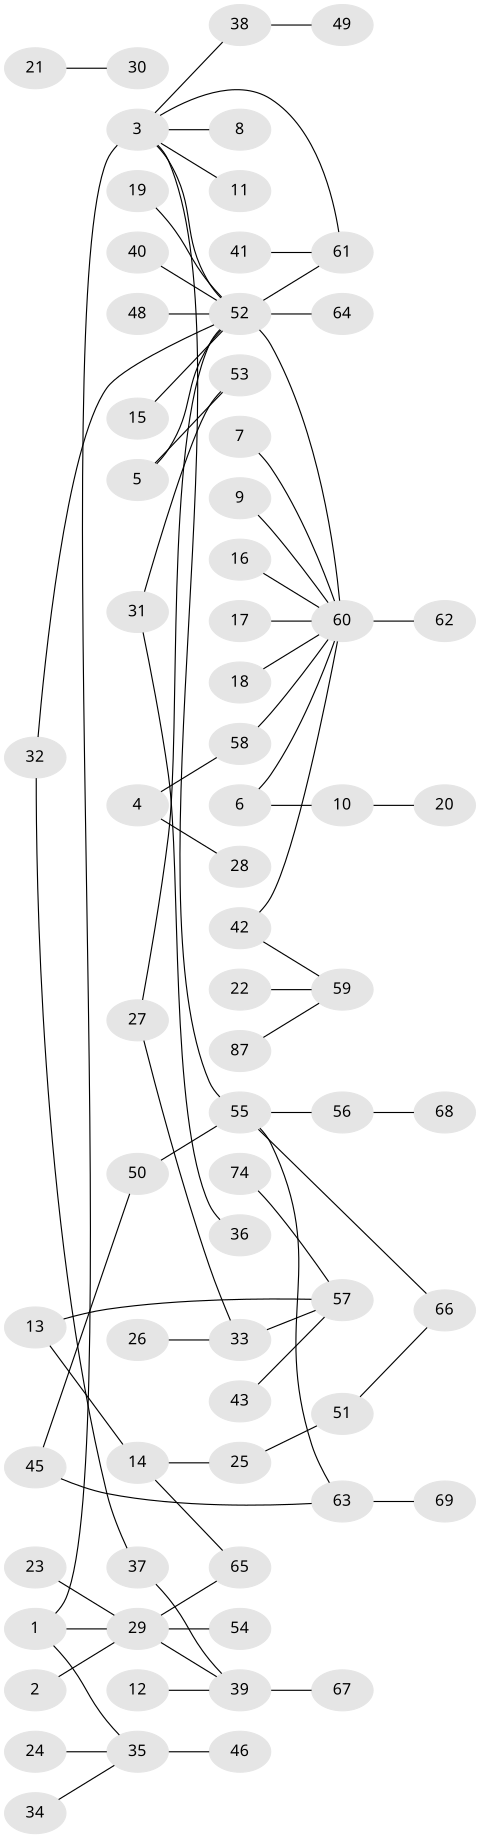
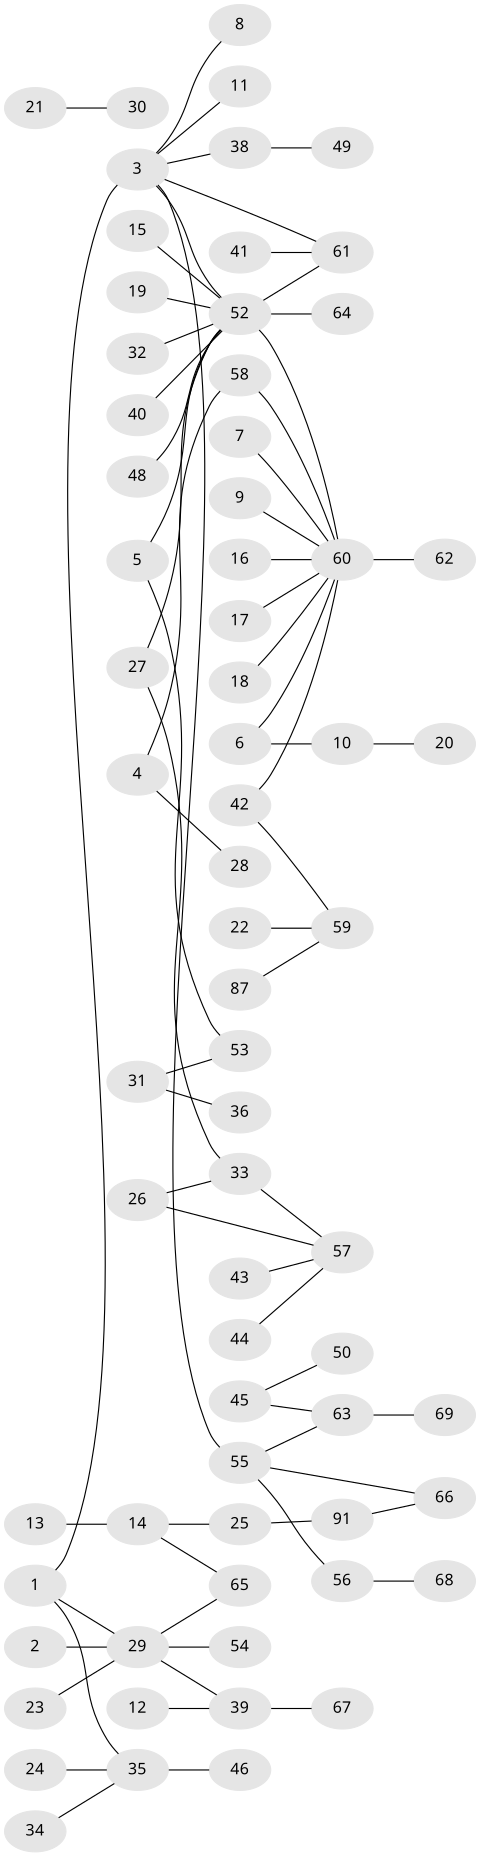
edge "55" -- "50": removed
node "74": label "74" -> "44"
edge "57" -- "13": now "57" -- "26"
node "51": label "51" -> "91"
node "37": removed
